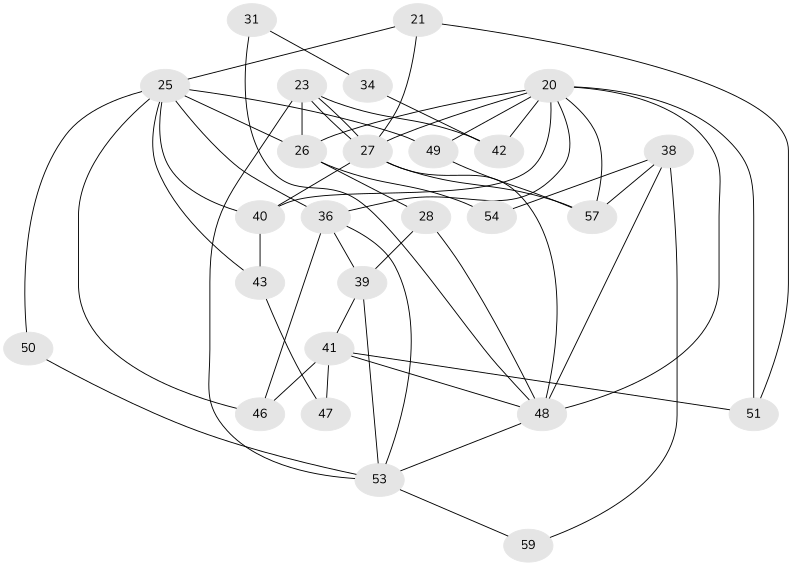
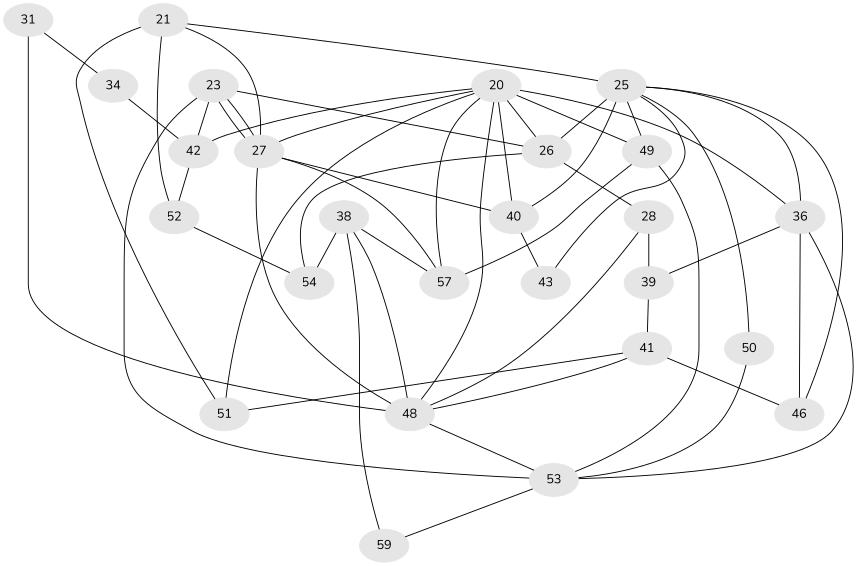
node "52": added
edge "39" -- "53": now "49" -- "53"
node "47": removed
